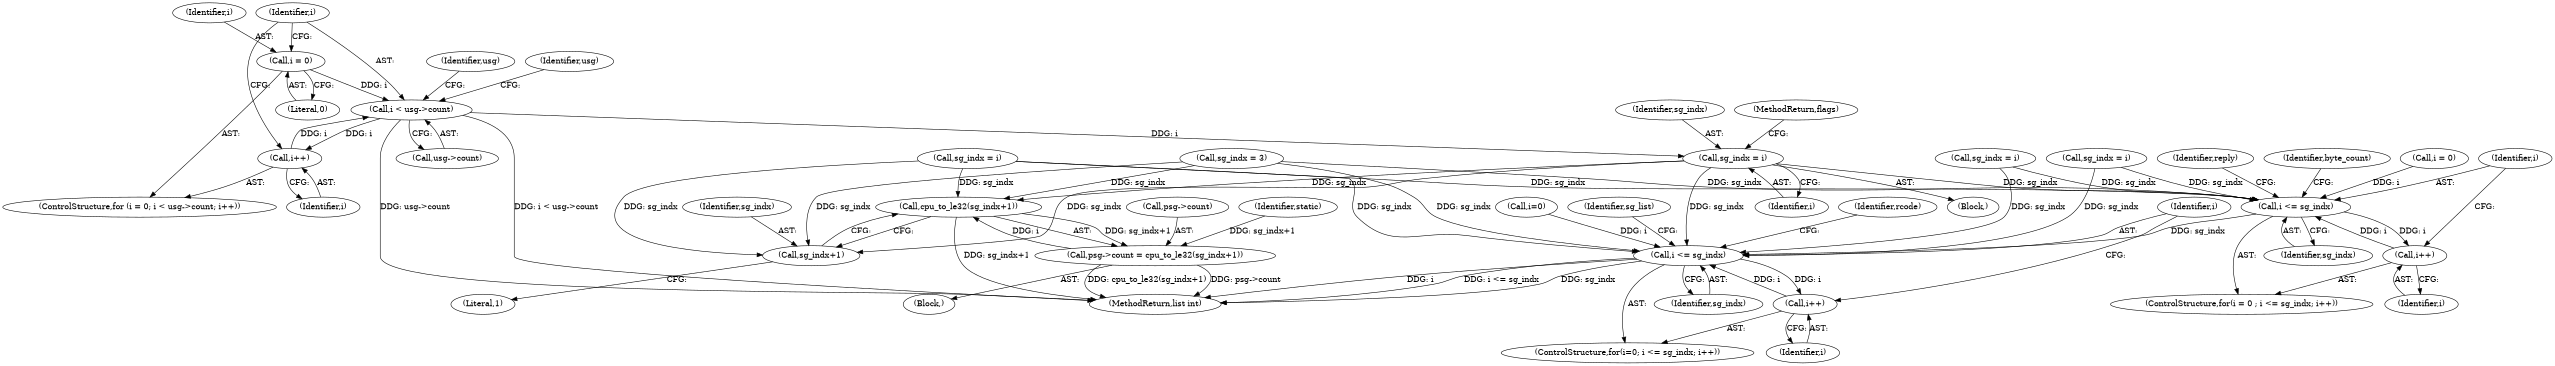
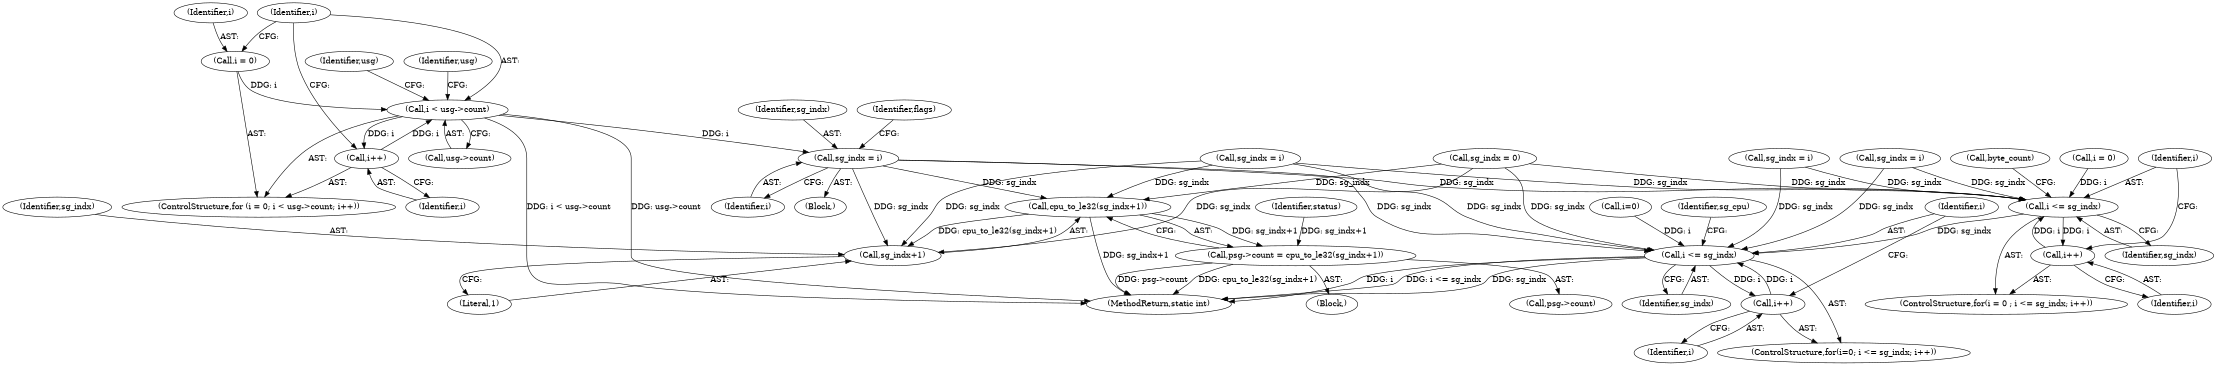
node "(Literal,0)": removed
node "(MethodReturn,flags)": label "(MethodReturn,flags)" -> "(Identifier,flags)"
edge "(Call,i < usg->count)" -> "(ControlStructure,for (i = 0; i < usg->count; i++))": added, label "AST:"
node "(Call,sg_indx = 3)": label "(Call,sg_indx = 3)" -> "(Call,sg_indx = 0)"
node "(Identifier,reply)": removed
node "(Identifier,byte_count)": label "(Identifier,byte_count)" -> "(Call,byte_count)"
node "(Identifier,static)": label "(Identifier,static)" -> "(Identifier,status)"
node "(Identifier,sg_list)": label "(Identifier,sg_list)" -> "(Identifier,sg_cpu)"
node "(Identifier,rcode)": removed
edge "(Call,psg->count)" -> "(Call,psg->count = cpu_to_le32(sg_indx+1))": reversed
edge "(Call,sg_indx+1)" -> "(Call,cpu_to_le32(sg_indx+1))": label "CFG: " -> "AST: "
edge "(Call,cpu_to_le32(sg_indx+1))" -> "(Call,sg_indx+1)": label "CFG: " -> "DDG: cpu_to_le32(sg_indx+1)"
edge "(Call,psg->count = cpu_to_le32(sg_indx+1))" -> "(Call,cpu_to_le32(sg_indx+1))": label "DDG: i" -> "CFG: "
edge "(Literal,1)" -> "(Call,sg_indx+1)": added, label "AST:"
node "(MethodReturn,list int)": label "(MethodReturn,list int)" -> "(MethodReturn,static int)"
